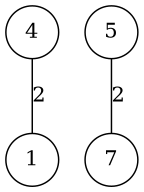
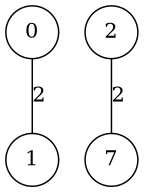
node "4": label "4" -> "0"
node "5": label "5" -> "2"
